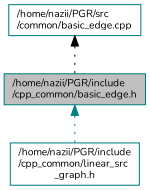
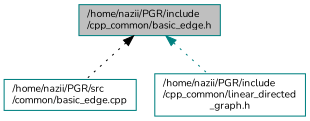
edge "/home/nazii/PGR/include /cpp_common/basic_edge.h" -> "/home/nazii/PGR/src /common/basic_edge.cpp": reversed
node "/home/nazii/PGR/include /cpp_common/linear_src _graph.h": label "/home/nazii/PGR/include /cpp_common/linear_src _graph.h" -> "/home/nazii/PGR/include /cpp_common/linear_directed _graph.h"
